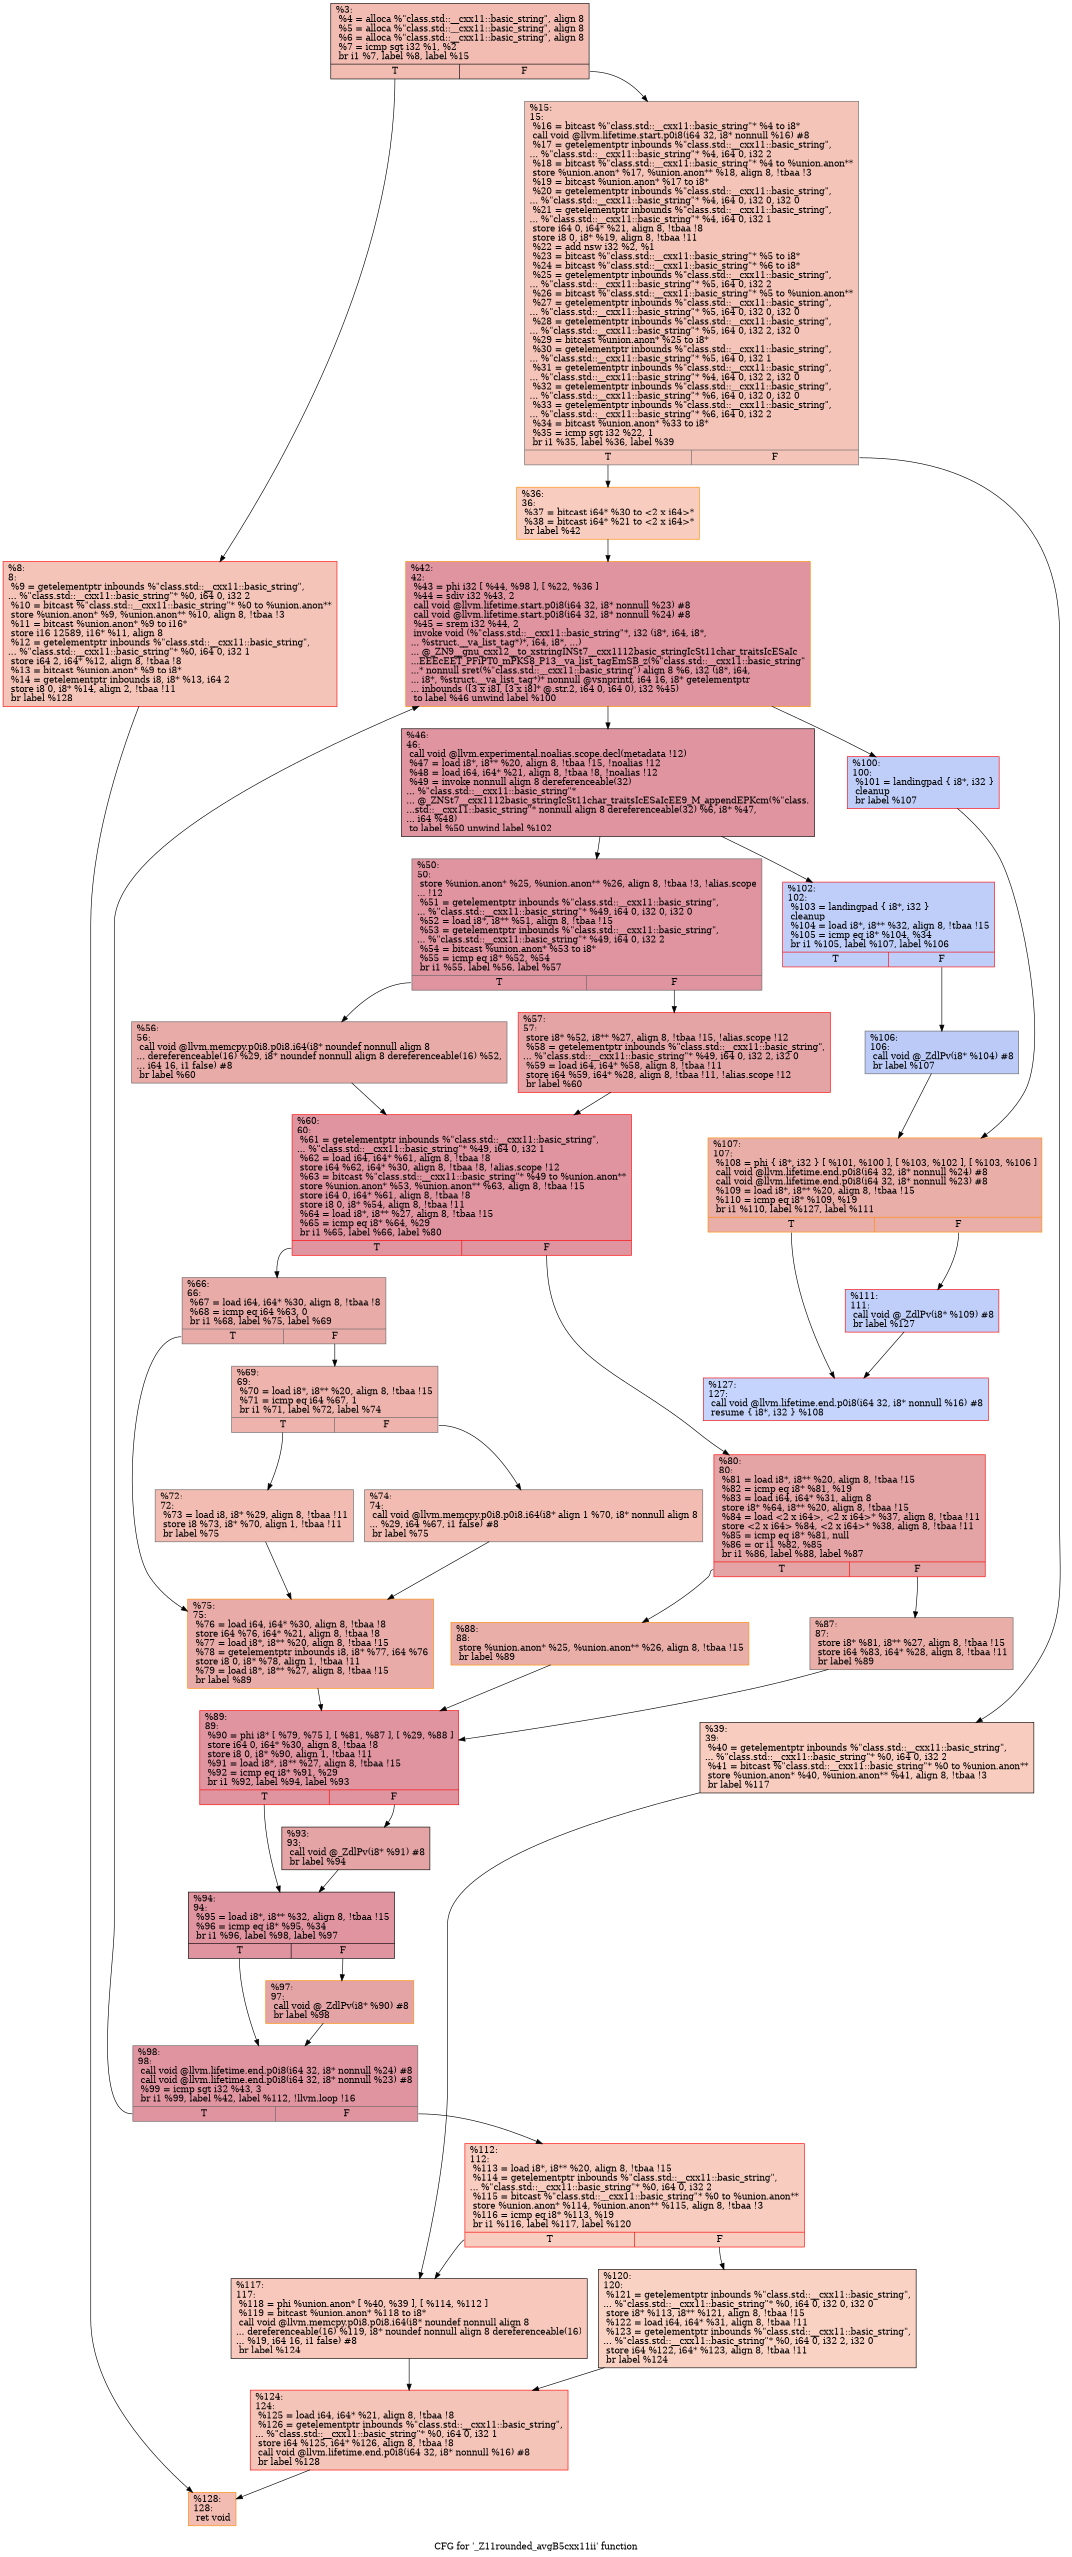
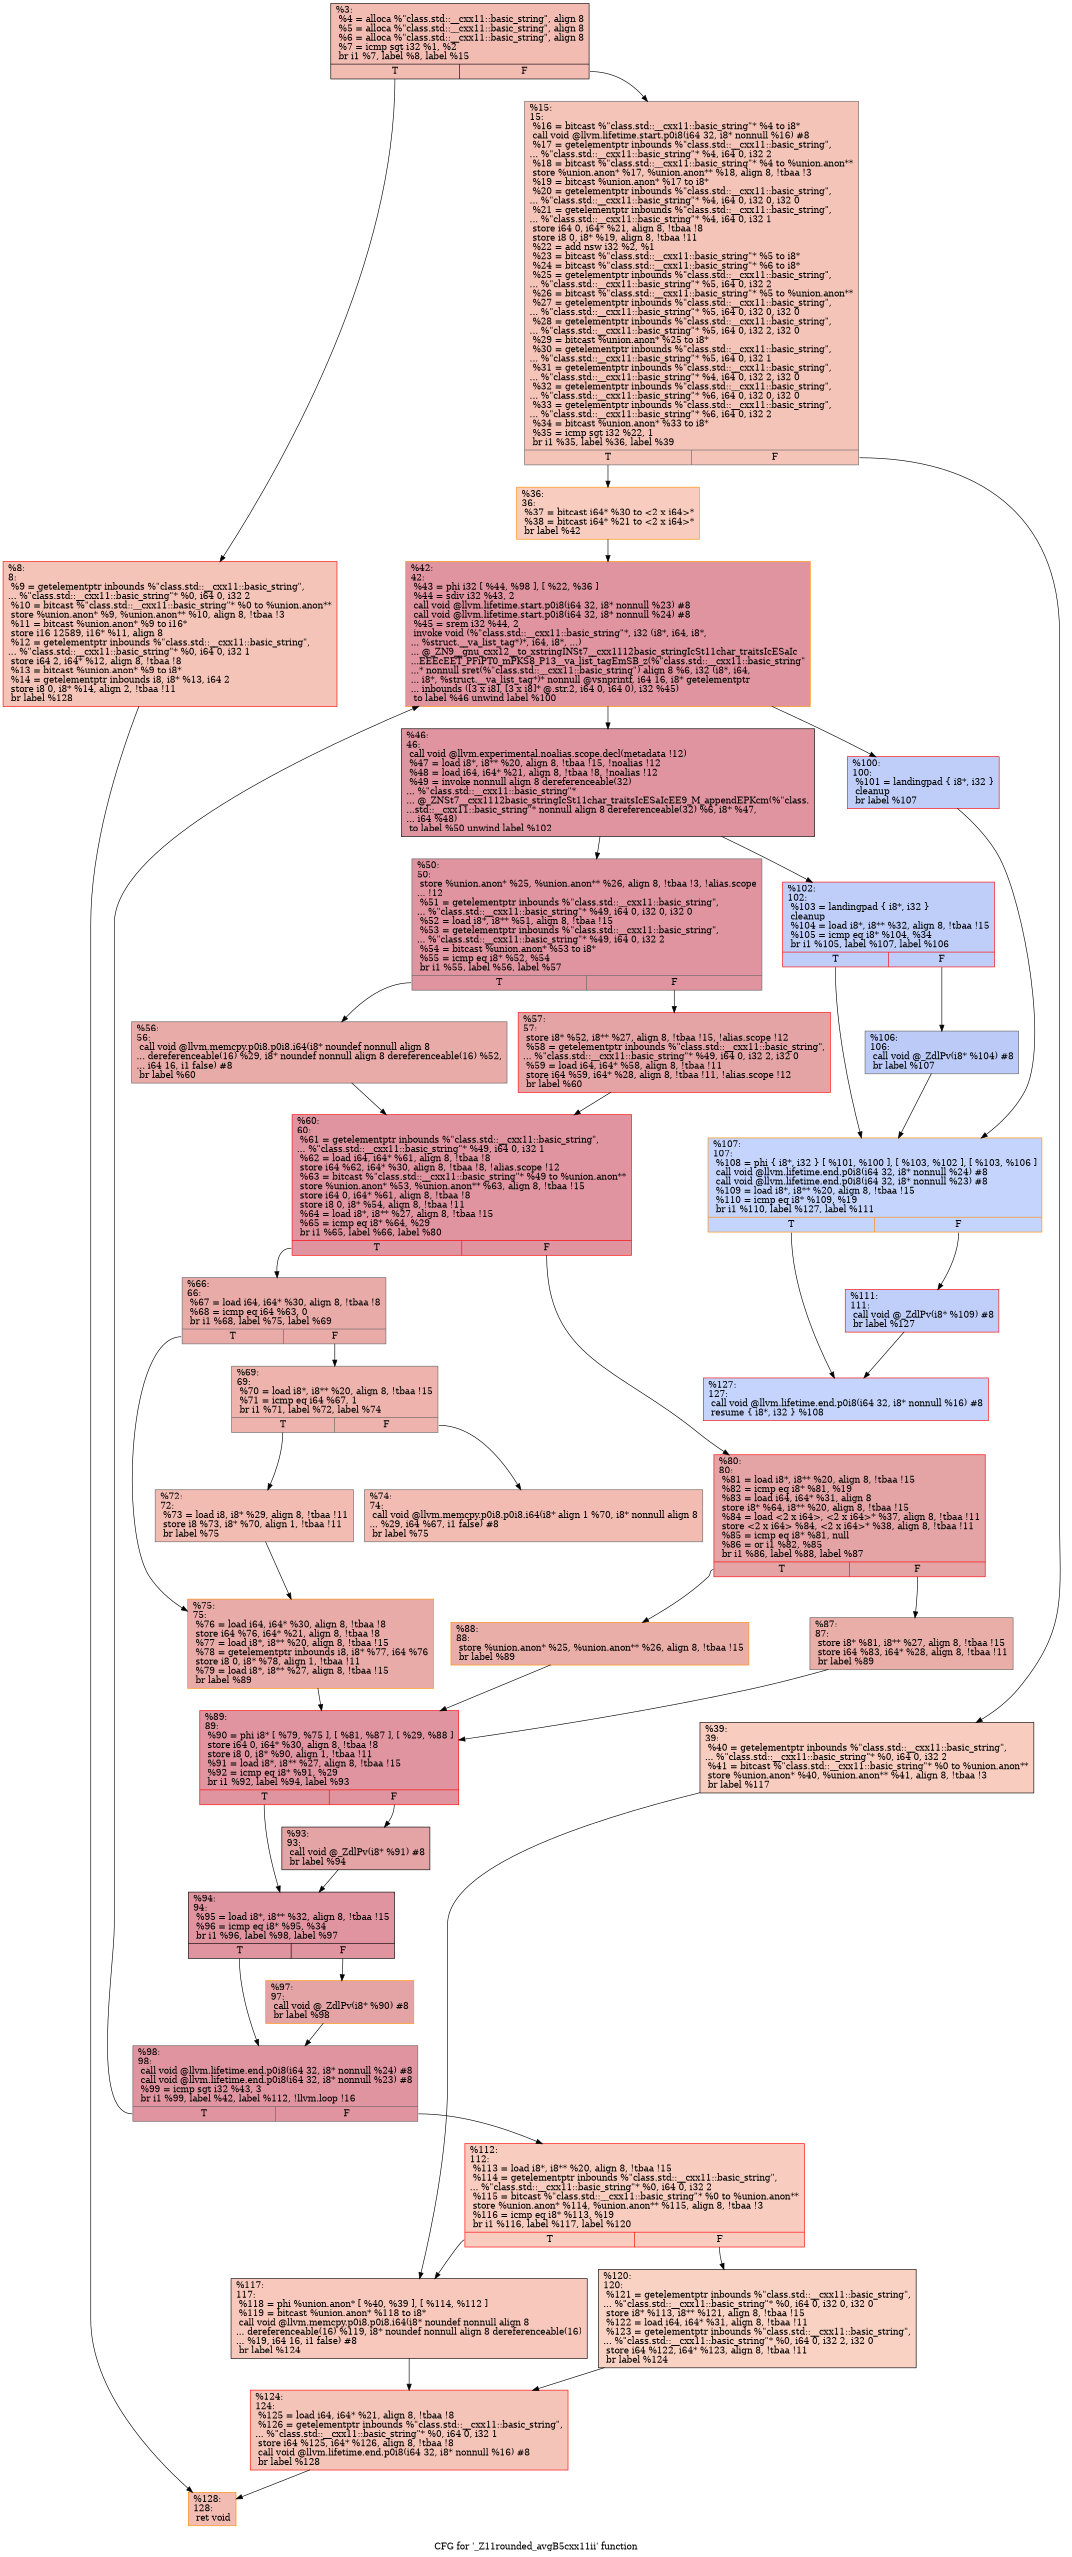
edge "%102:" -> "%107:": added
node "%107:": fillcolor #d0473d70 -> #7a9df870
edge "%74:" -> "%75:": removed
